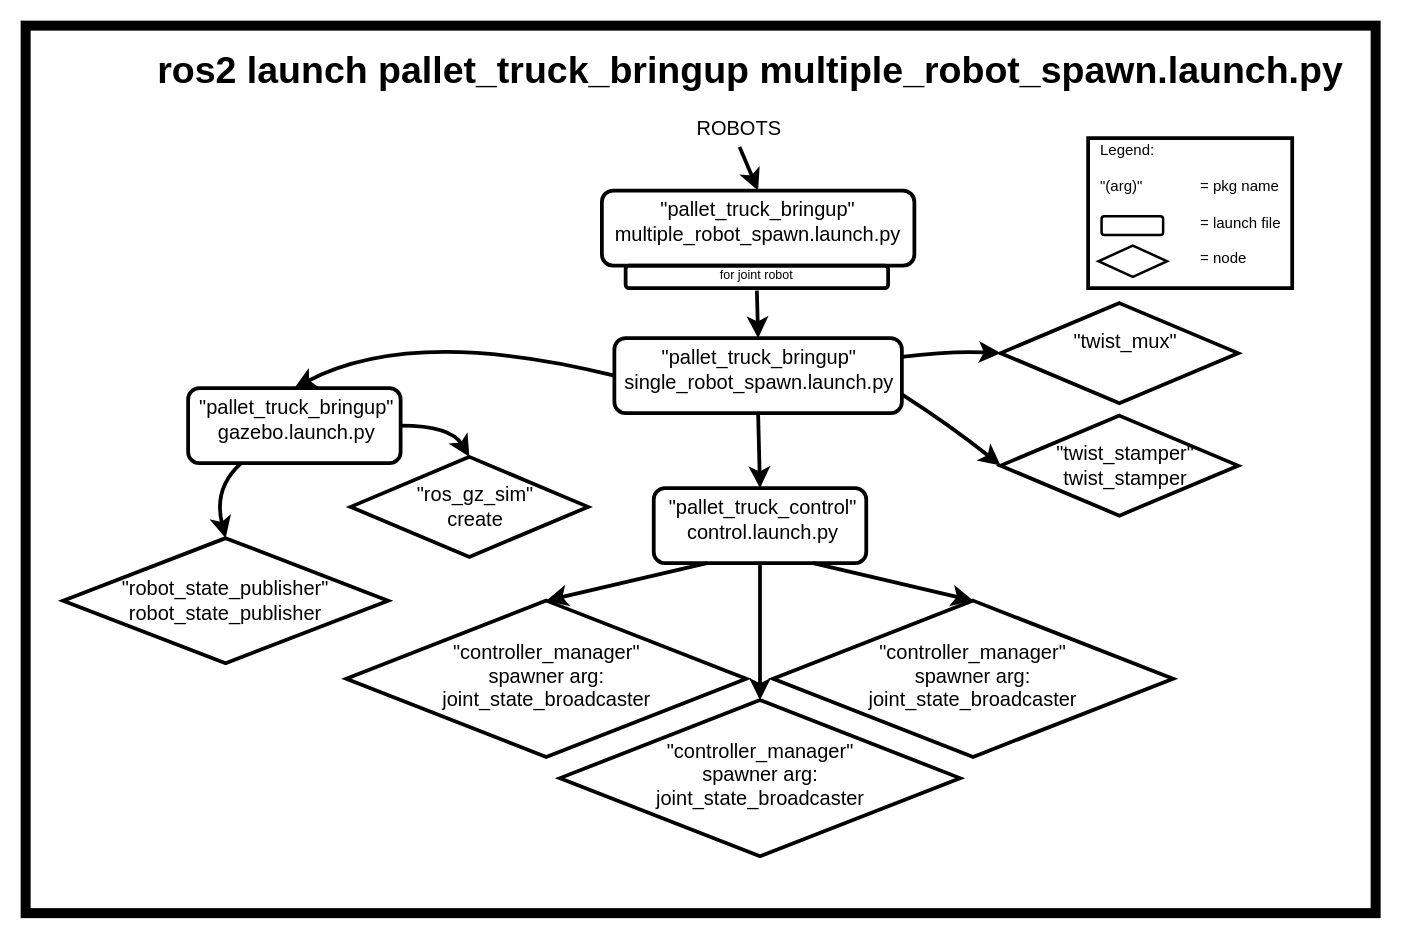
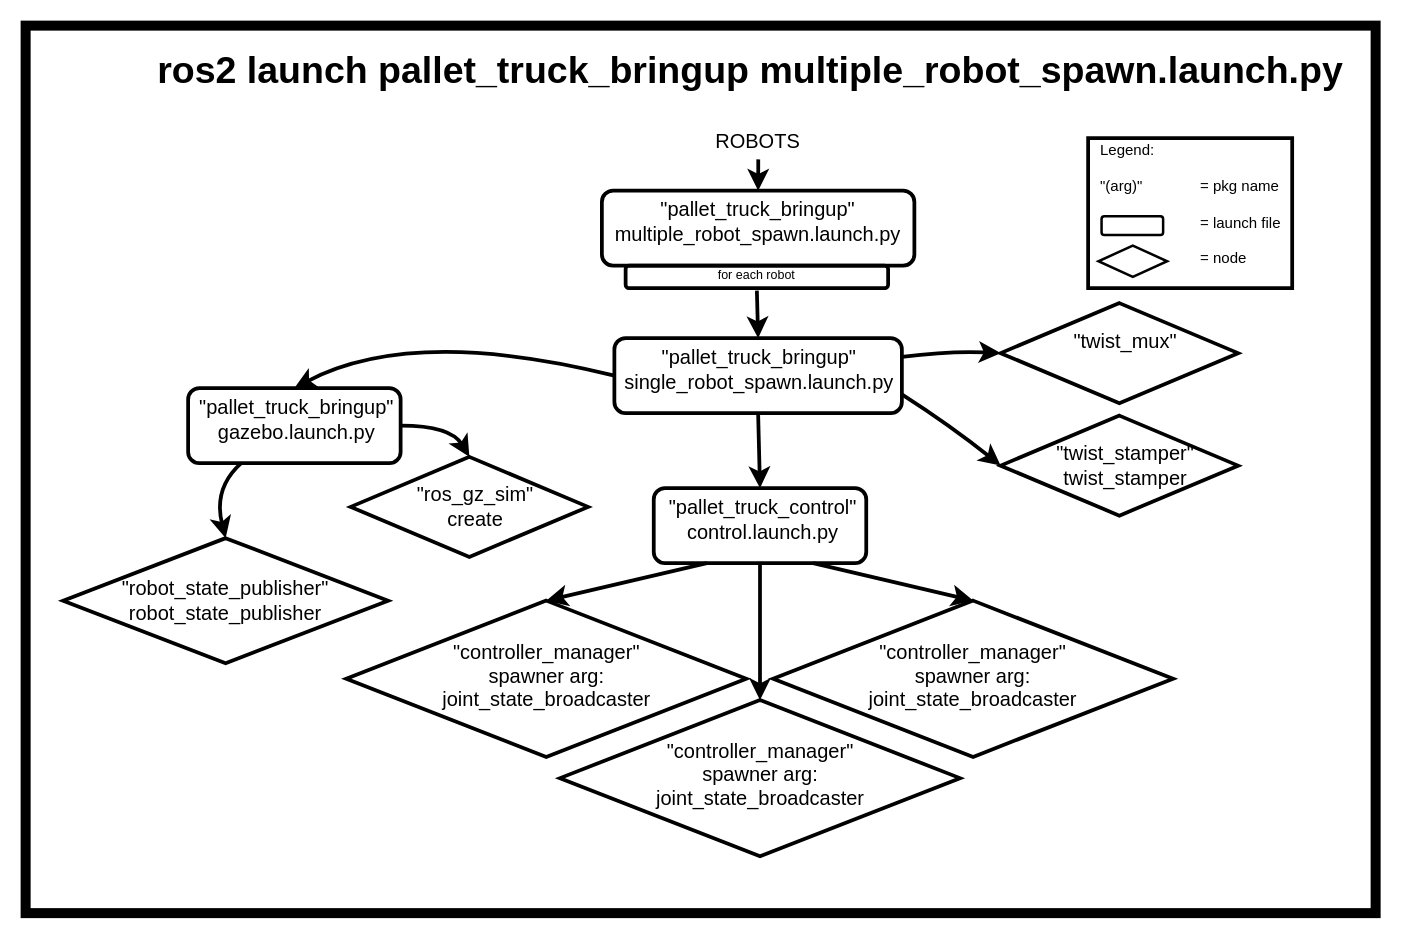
node "ROBOTS": moved (740, 128) -> (758, 141)
node "for joint robot": label "for joint robot" -> "for each robot"
